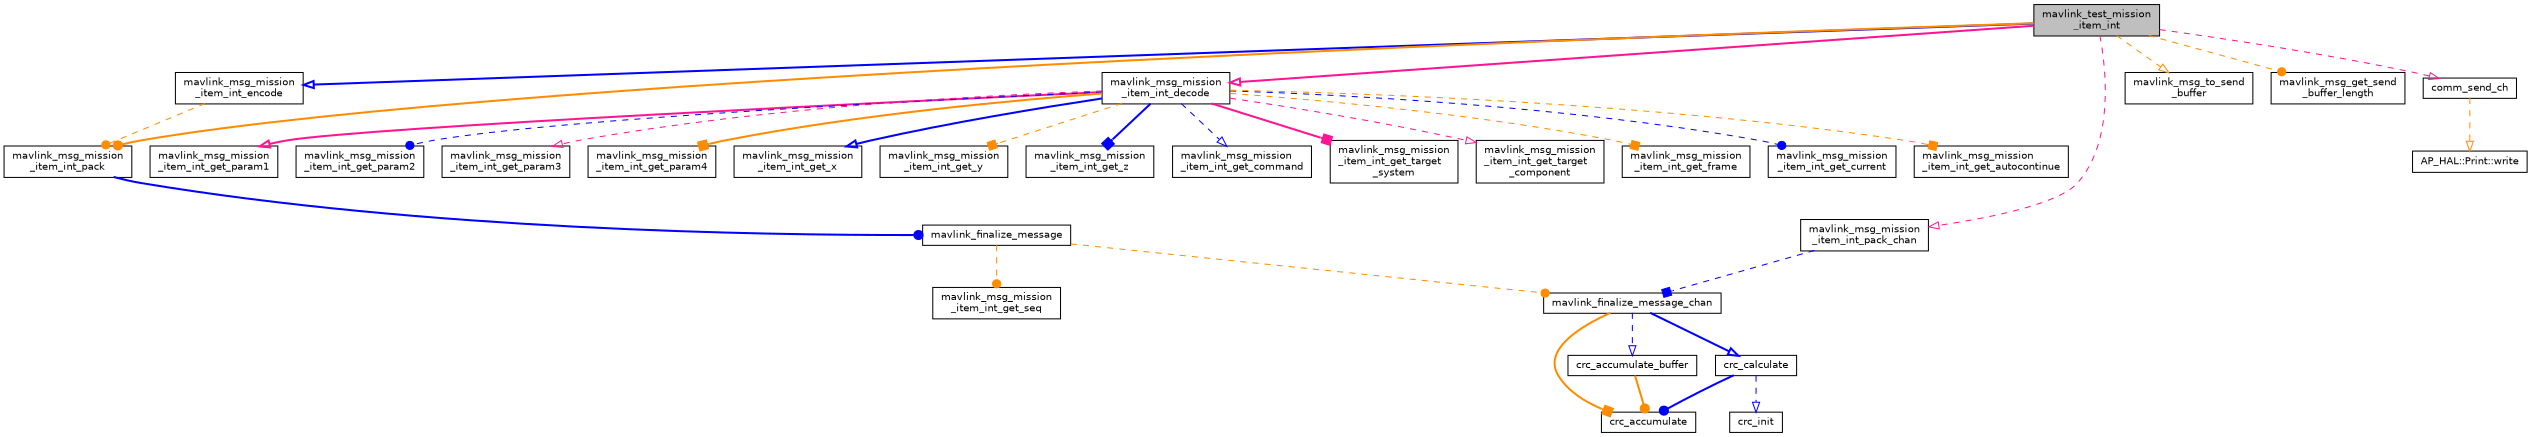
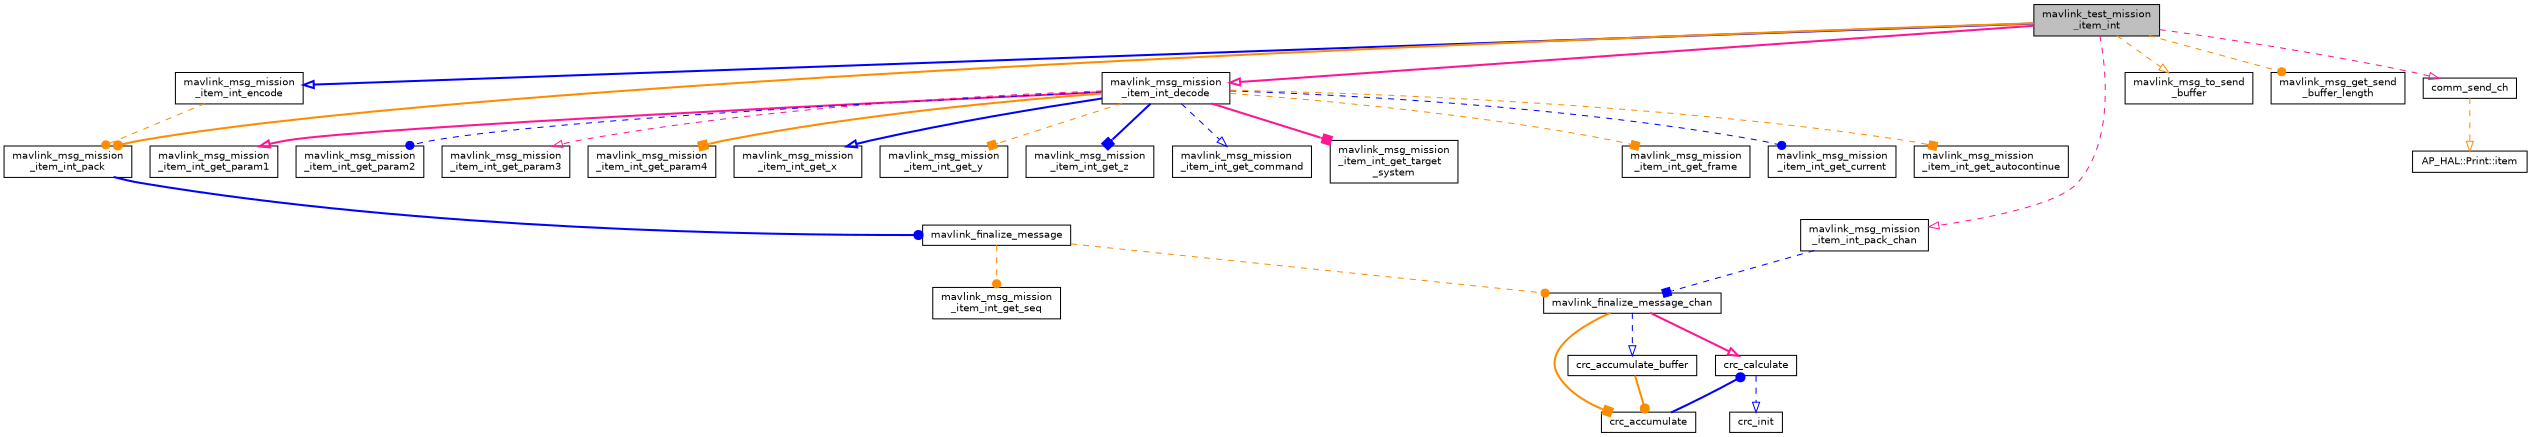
node "mavlink_msg_mission _item_int_get_target _component": removed
node "AP_HAL::Print::write": label "AP_HAL::Print::write" -> "AP_HAL::Print::item"
edge "mavlink_finalize_message_chan" -> "crc_calculate": color blue -> deeppink
edge "crc_calculate" -> "crc_accumulate": reversed
